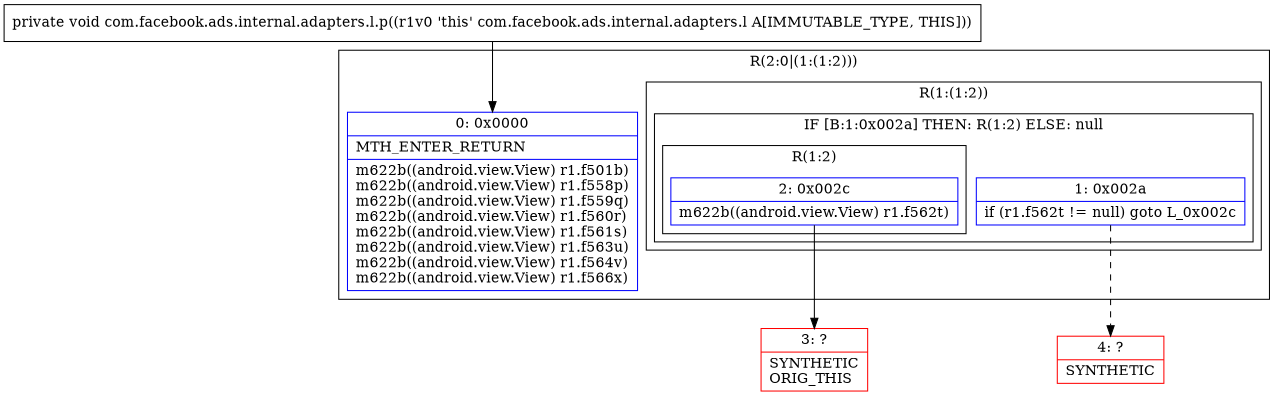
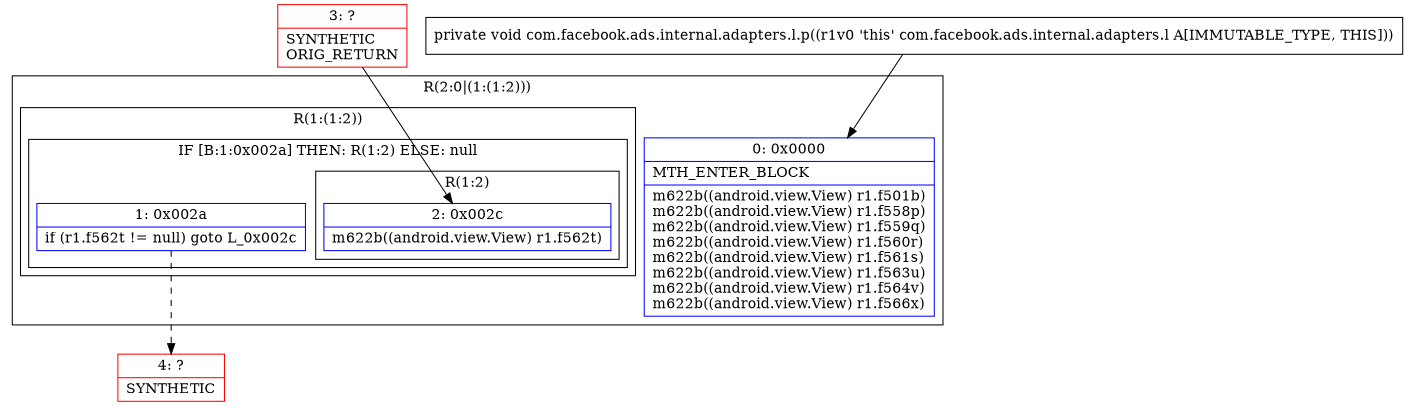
node "0: 0x0000": text "MTH_ENTER_RETURN" -> "MTH_ENTER_BLOCK"
edge "2: 0x002c" -> "3: ?": reversed
node "3: ?": text "ORIG_THIS" -> "ORIG_RETURN"
